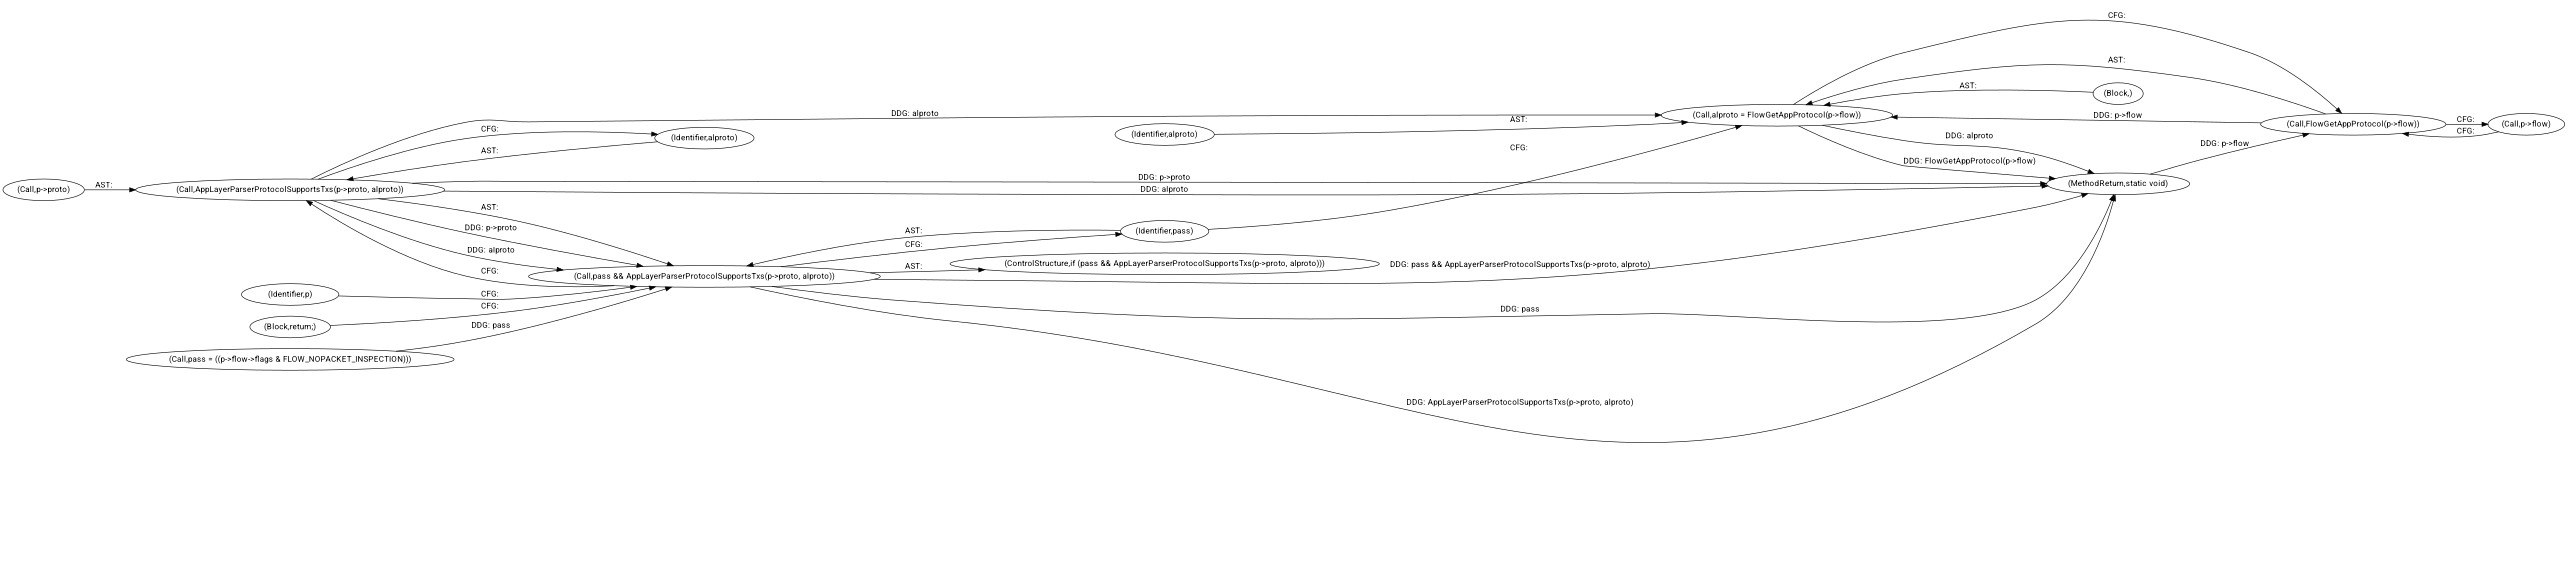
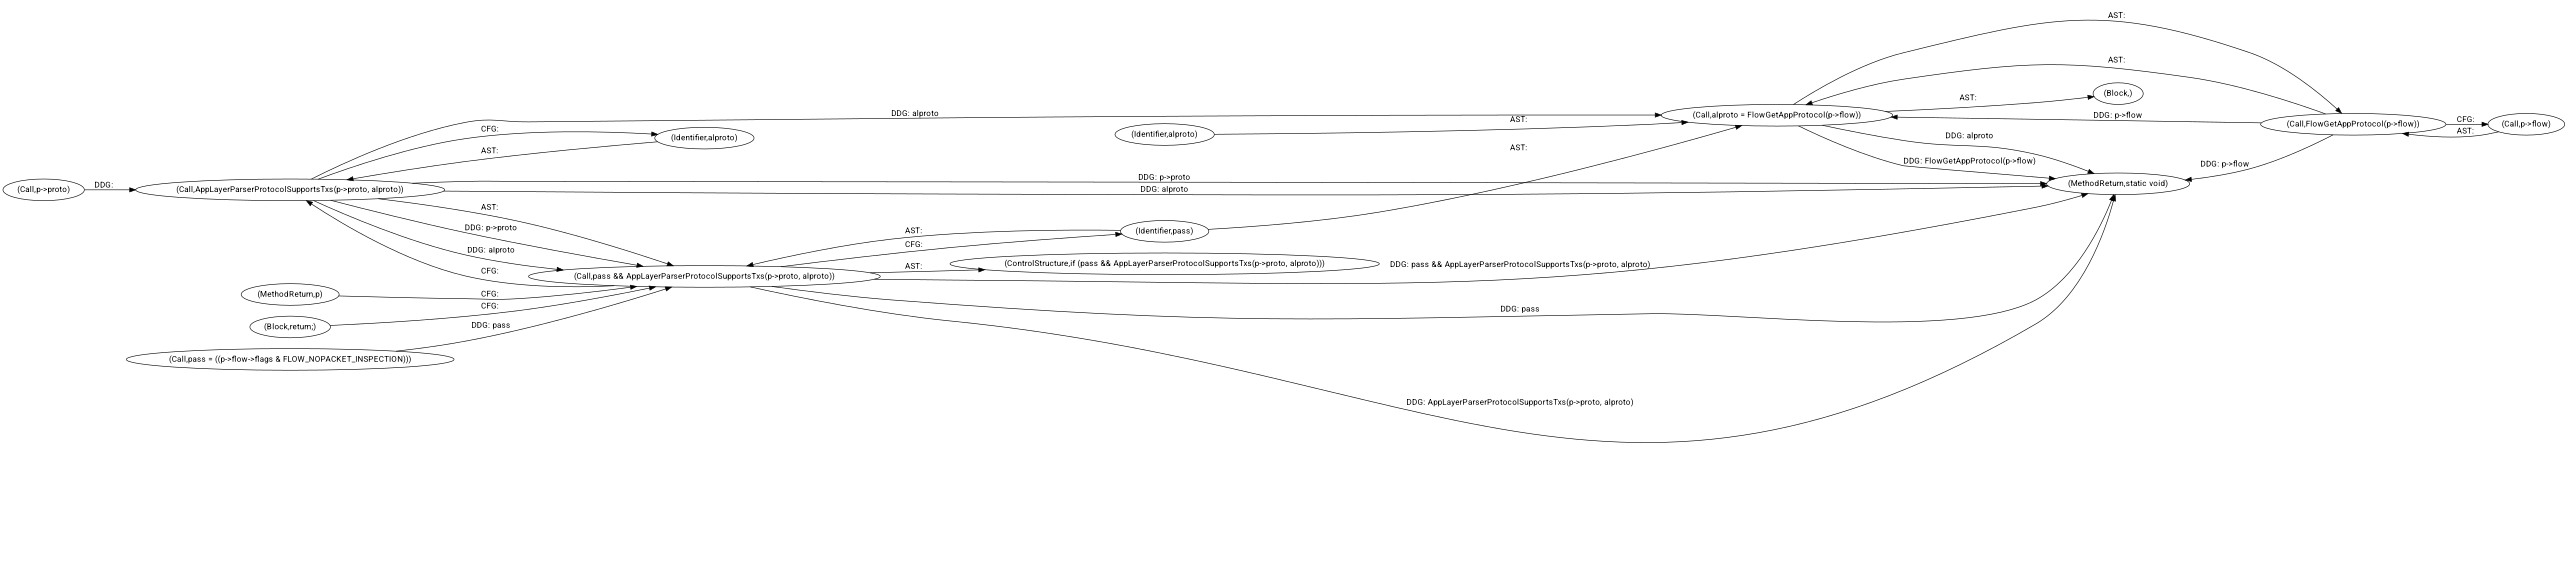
edge "(Call,alproto = FlowGetAppProtocol(p->flow))" -> "(Call,FlowGetAppProtocol(p->flow))": label "CFG: " -> "AST: "
edge "(Block,)" -> "(Call,alproto = FlowGetAppProtocol(p->flow))": reversed
edge "(Call,p->flow)" -> "(Call,FlowGetAppProtocol(p->flow))": label "CFG: " -> "AST: "
edge "(Identifier,pass)" -> "(Call,alproto = FlowGetAppProtocol(p->flow))": label "CFG: " -> "AST: "
edge "(MethodReturn,static void)" -> "(Call,FlowGetAppProtocol(p->flow))": reversed
edge "(Call,p->proto)" -> "(Call,AppLayerParserProtocolSupportsTxs(p->proto, alproto))": label "AST: " -> "DDG: "
node "(Identifier,p)": label "(Identifier,p)" -> "(MethodReturn,p)"
